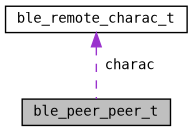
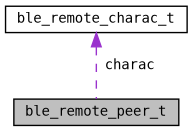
node "ble_peer_peer_t": label "ble_peer_peer_t" -> "ble_remote_peer_t"
